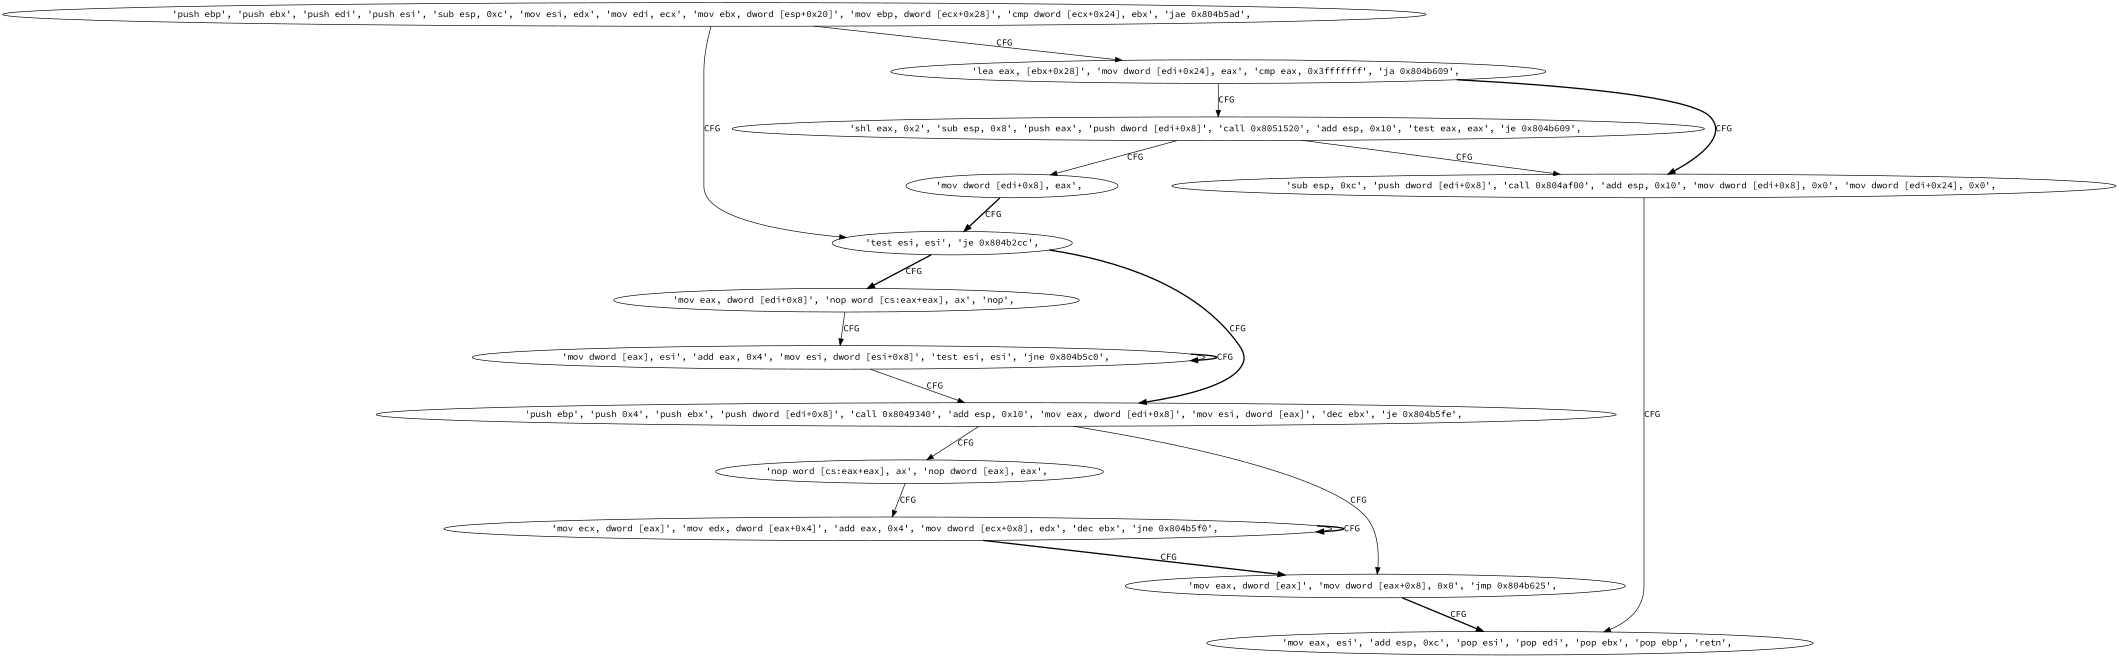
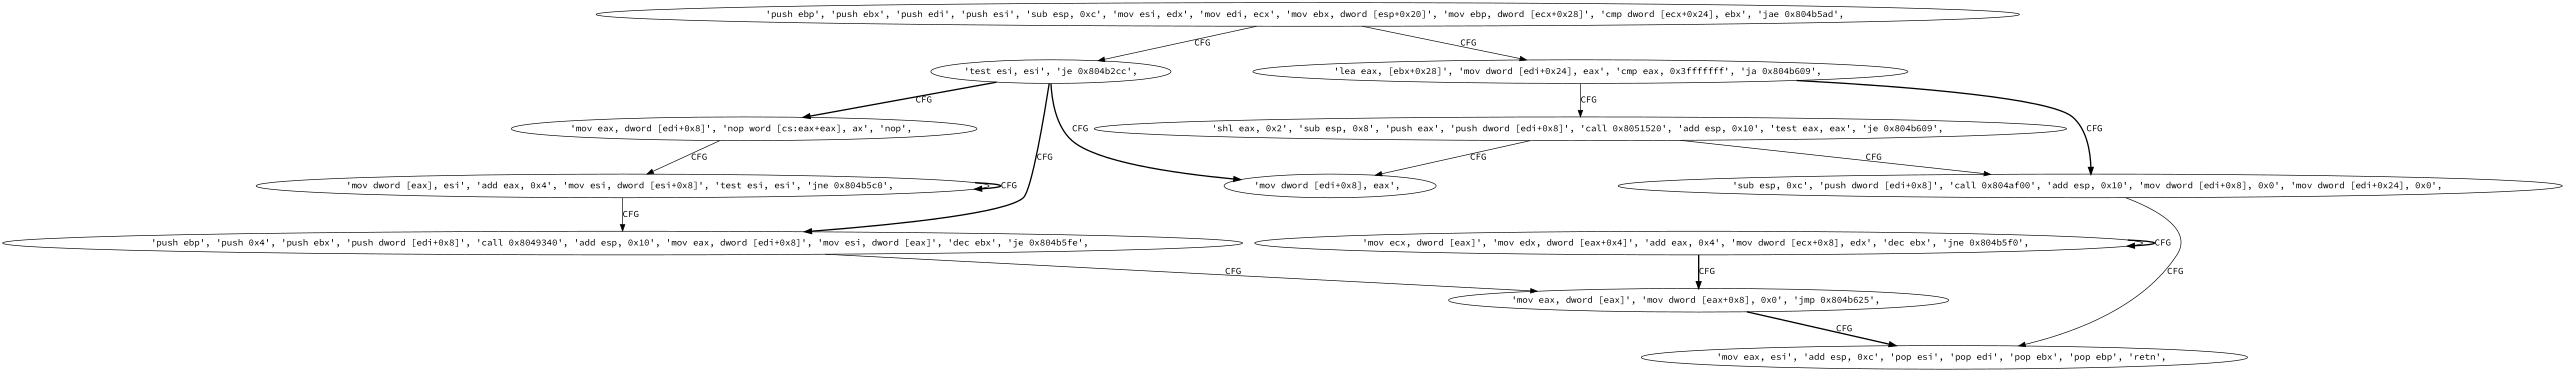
edge "'mov dword [edi+0x8], eax'," -> "'test esi, esi', 'je 0x804b2cc',": reversed
node "'nop word [cs:eax+eax], ax', 'nop dword [eax], eax',": removed
